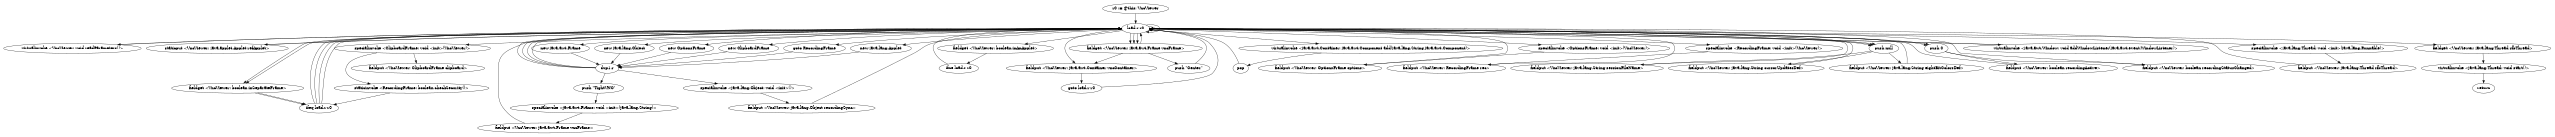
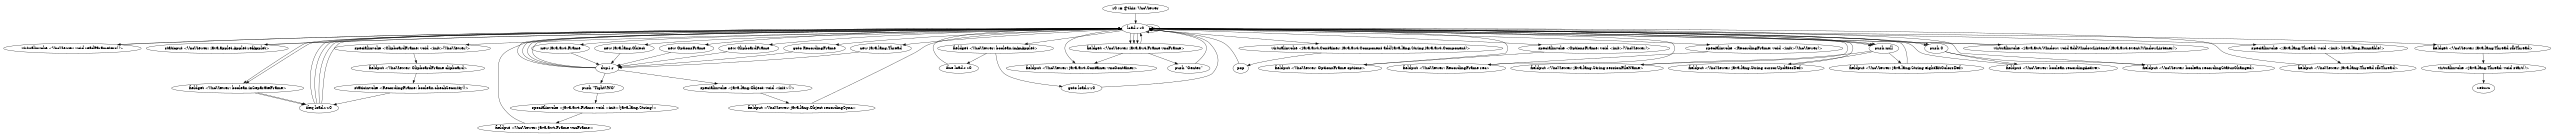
node "new java.lang.Applet": label "new java.lang.Applet" -> "new java.lang.Thread"
edge "specialinvoke <ClipboardFrame: void <init>(VncViewer)>" -> "staticinvoke <RecordingFrame: boolean checkSecurity()>": now "fieldput <VncViewer: ClipboardFrame clipboard>" -> "staticinvoke <RecordingFrame: boolean checkSecurity()>"
edge "fieldput <VncViewer: java.awt.Container vncContainer>" -> "goto load.r r0": now "fieldget <VncViewer: boolean inAnApplet>" -> "goto load.r r0"
